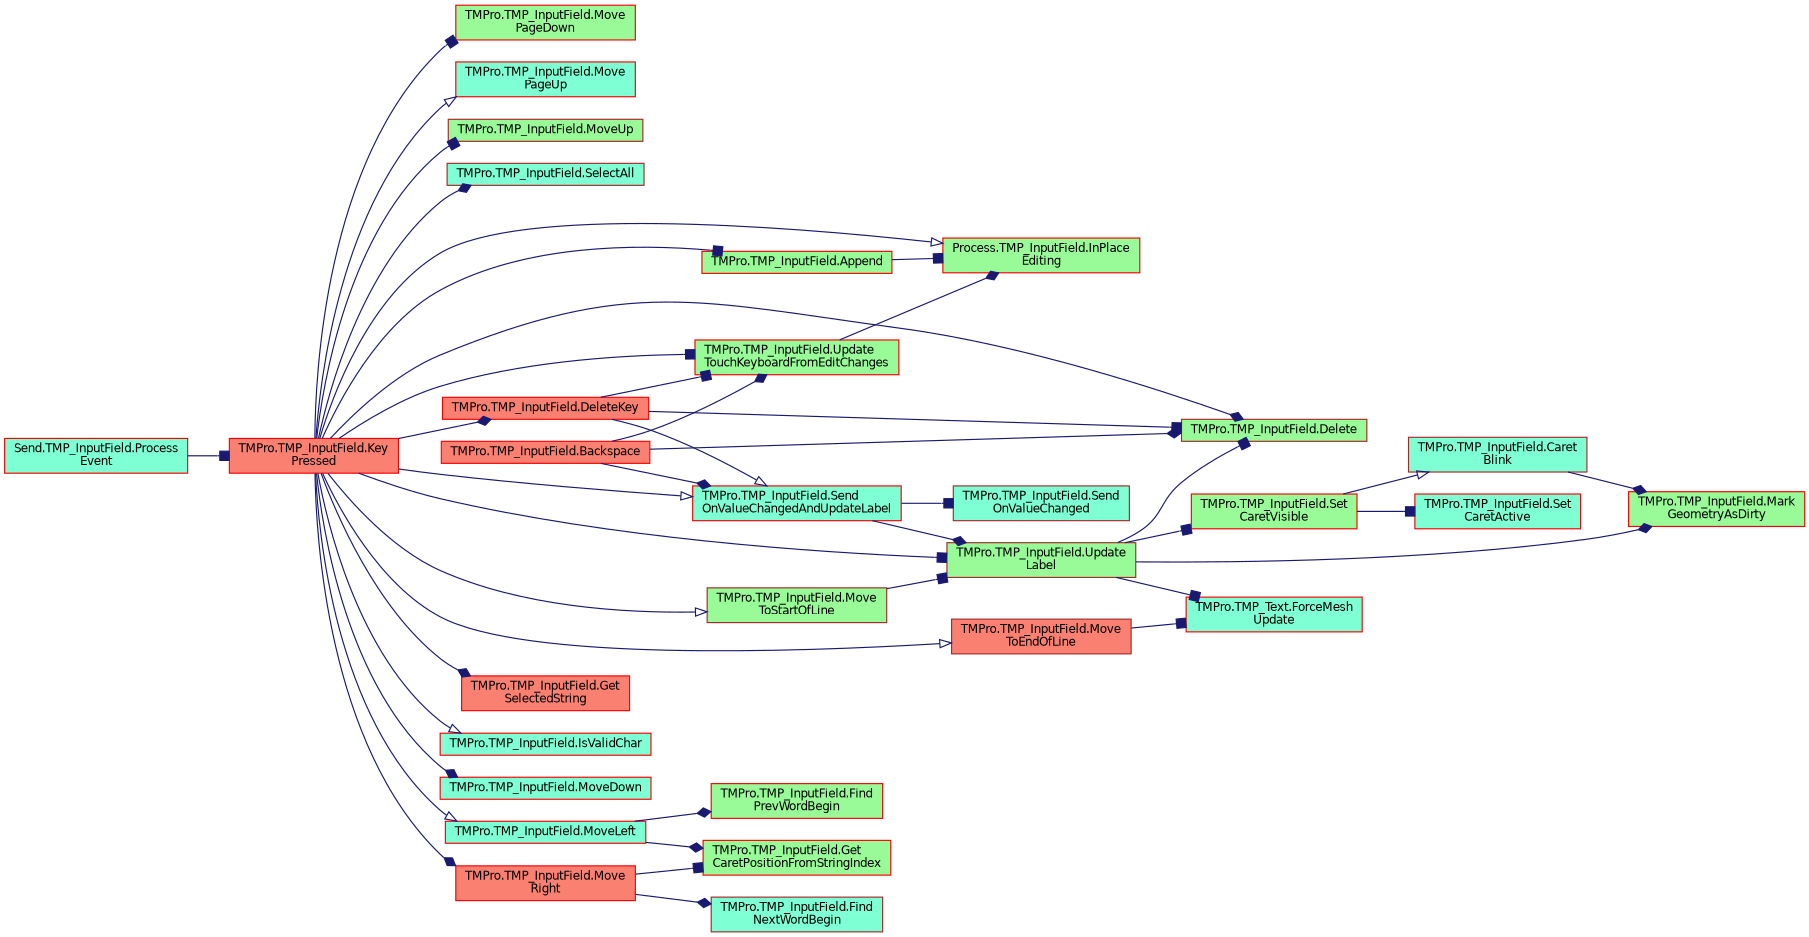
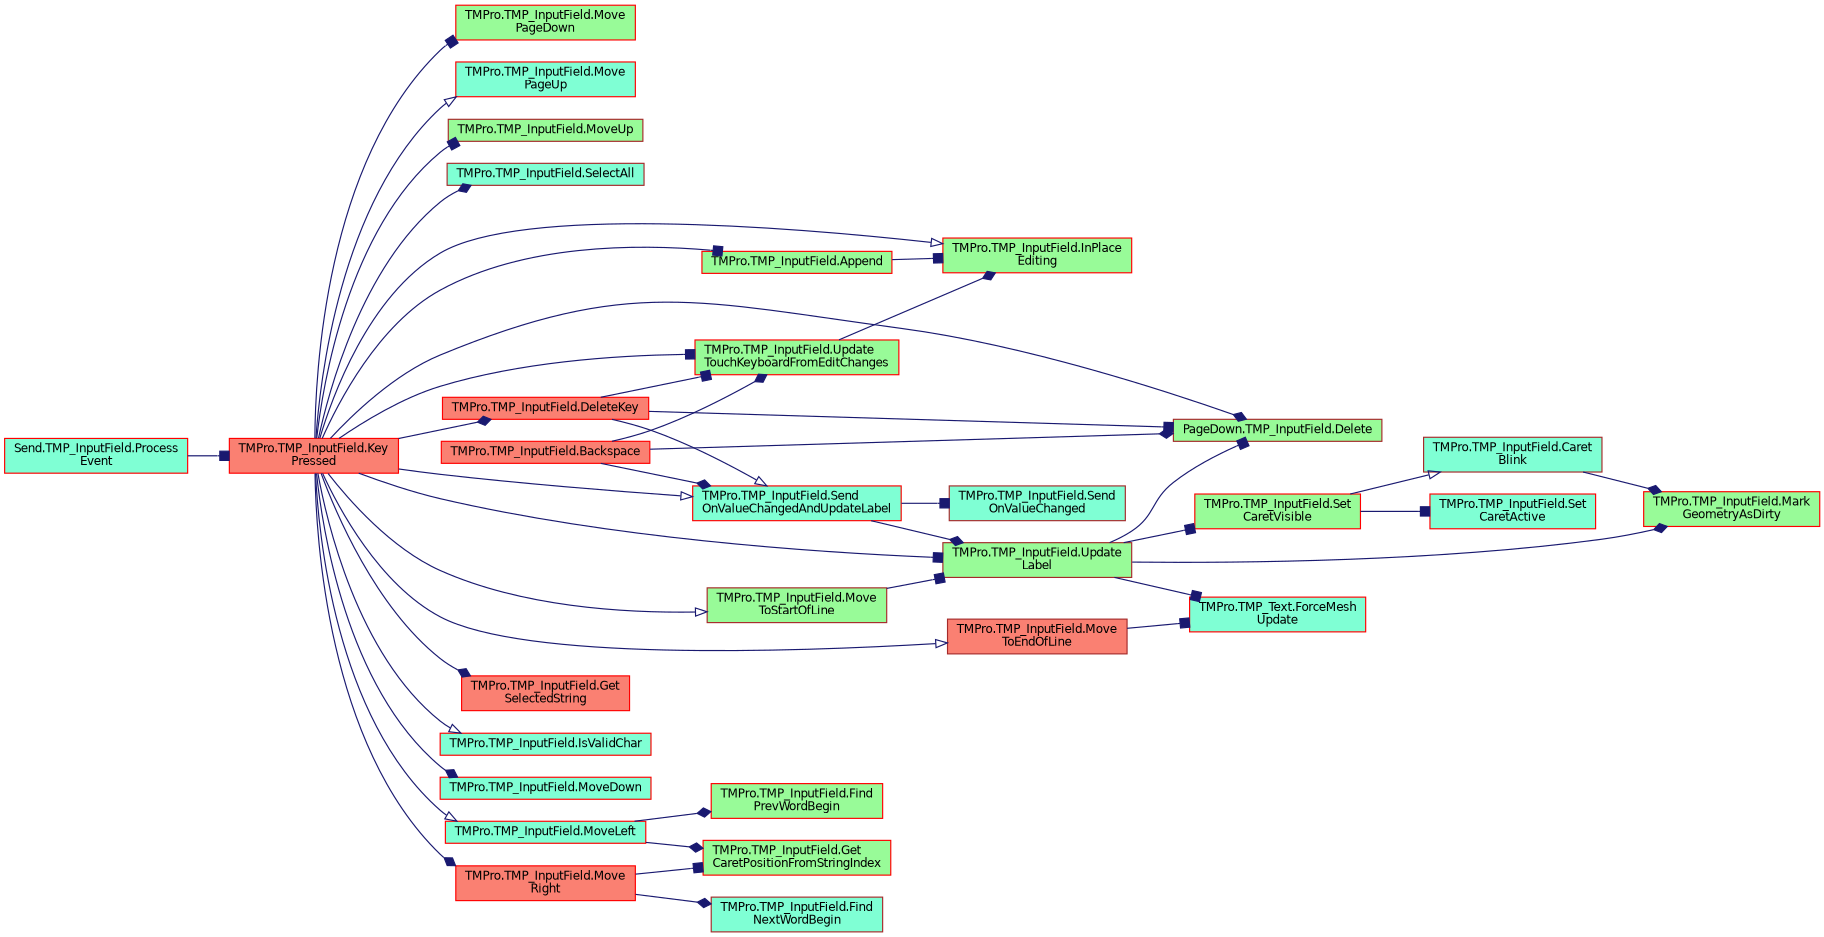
node "Process.TMP_InputField.InPlace Editing": label "Process.TMP_InputField.InPlace Editing" -> "TMPro.TMP_InputField.InPlace Editing"
node "TMPro.TMP_InputField.Delete": label "TMPro.TMP_InputField.Delete" -> "PageDown.TMP_InputField.Delete"
